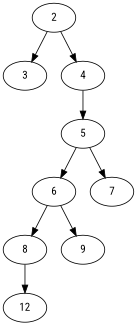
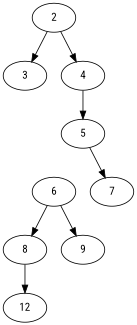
edge "5" -> "6": removed
